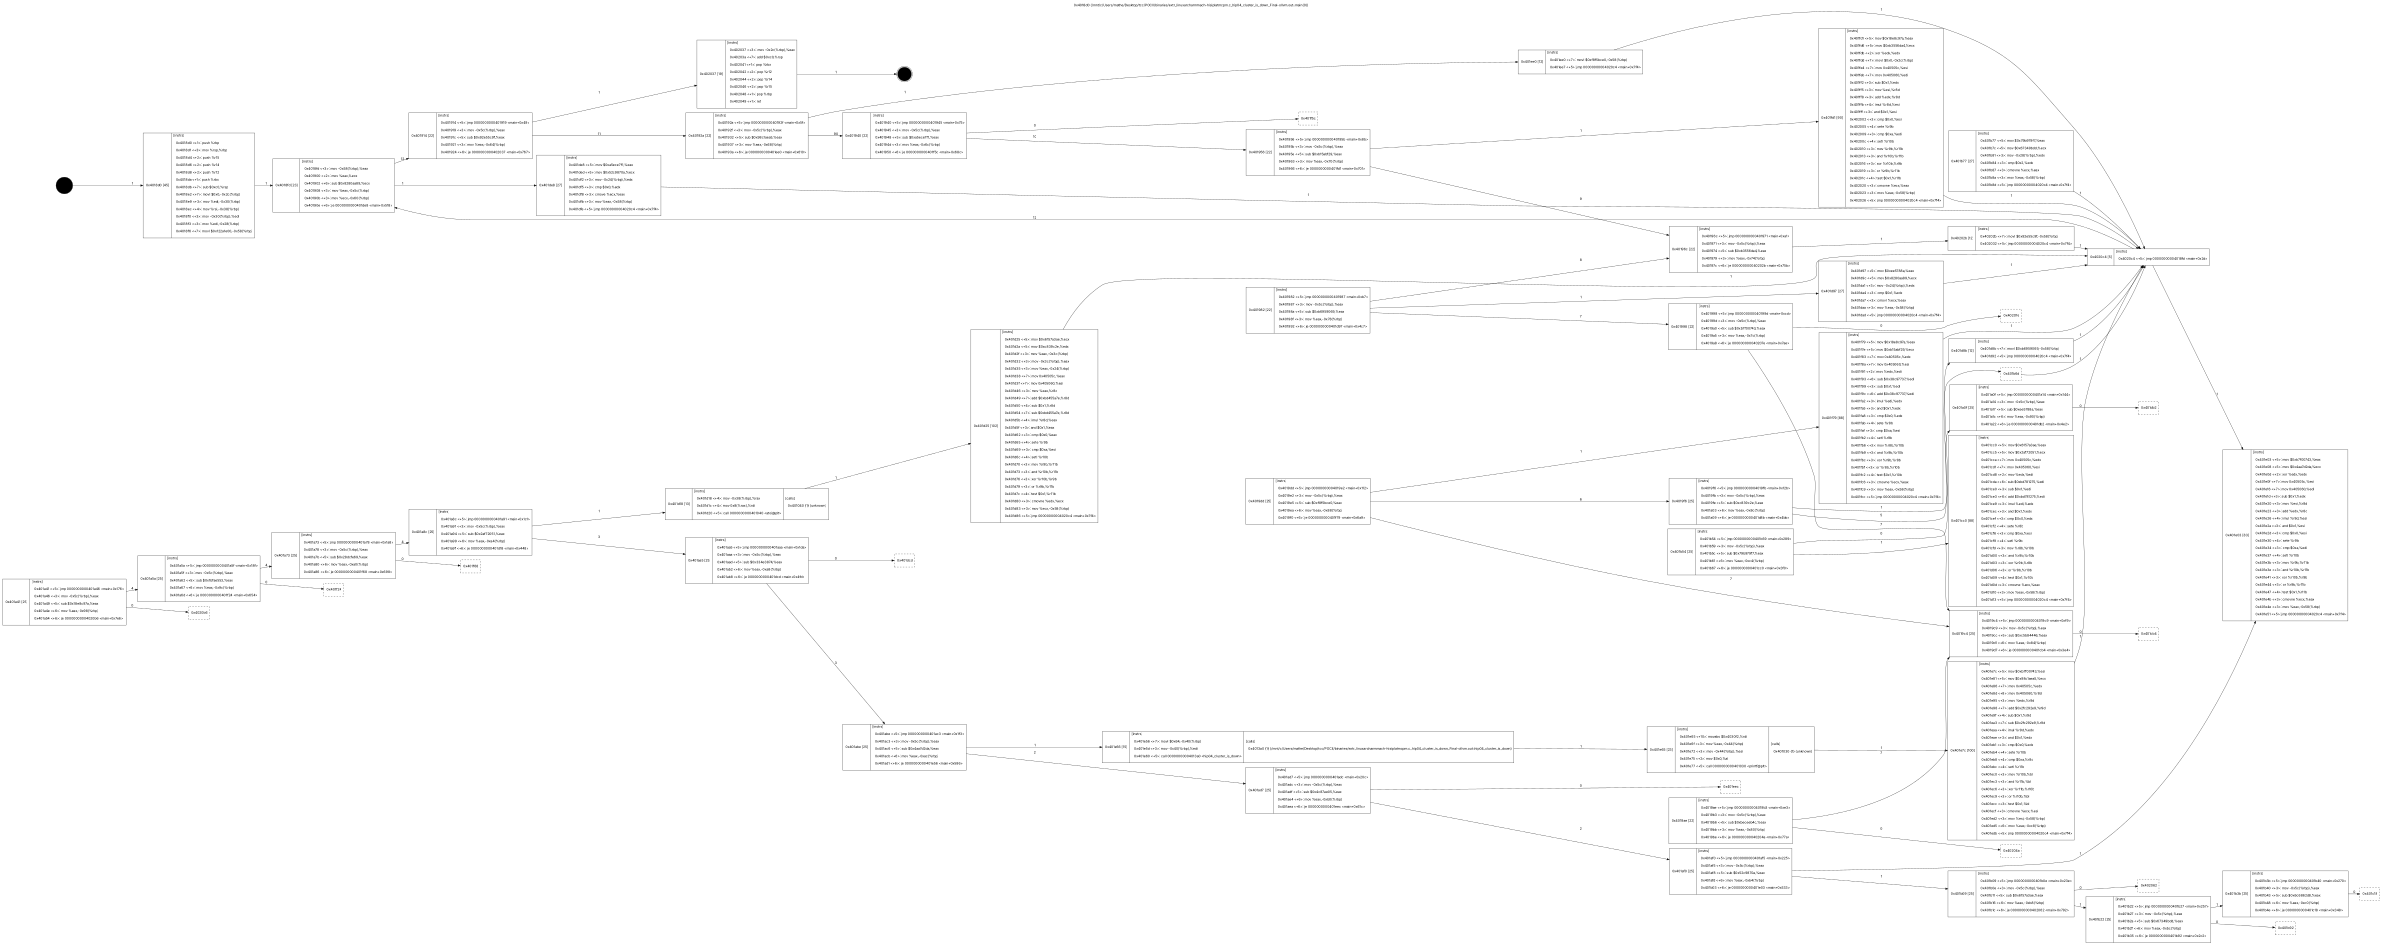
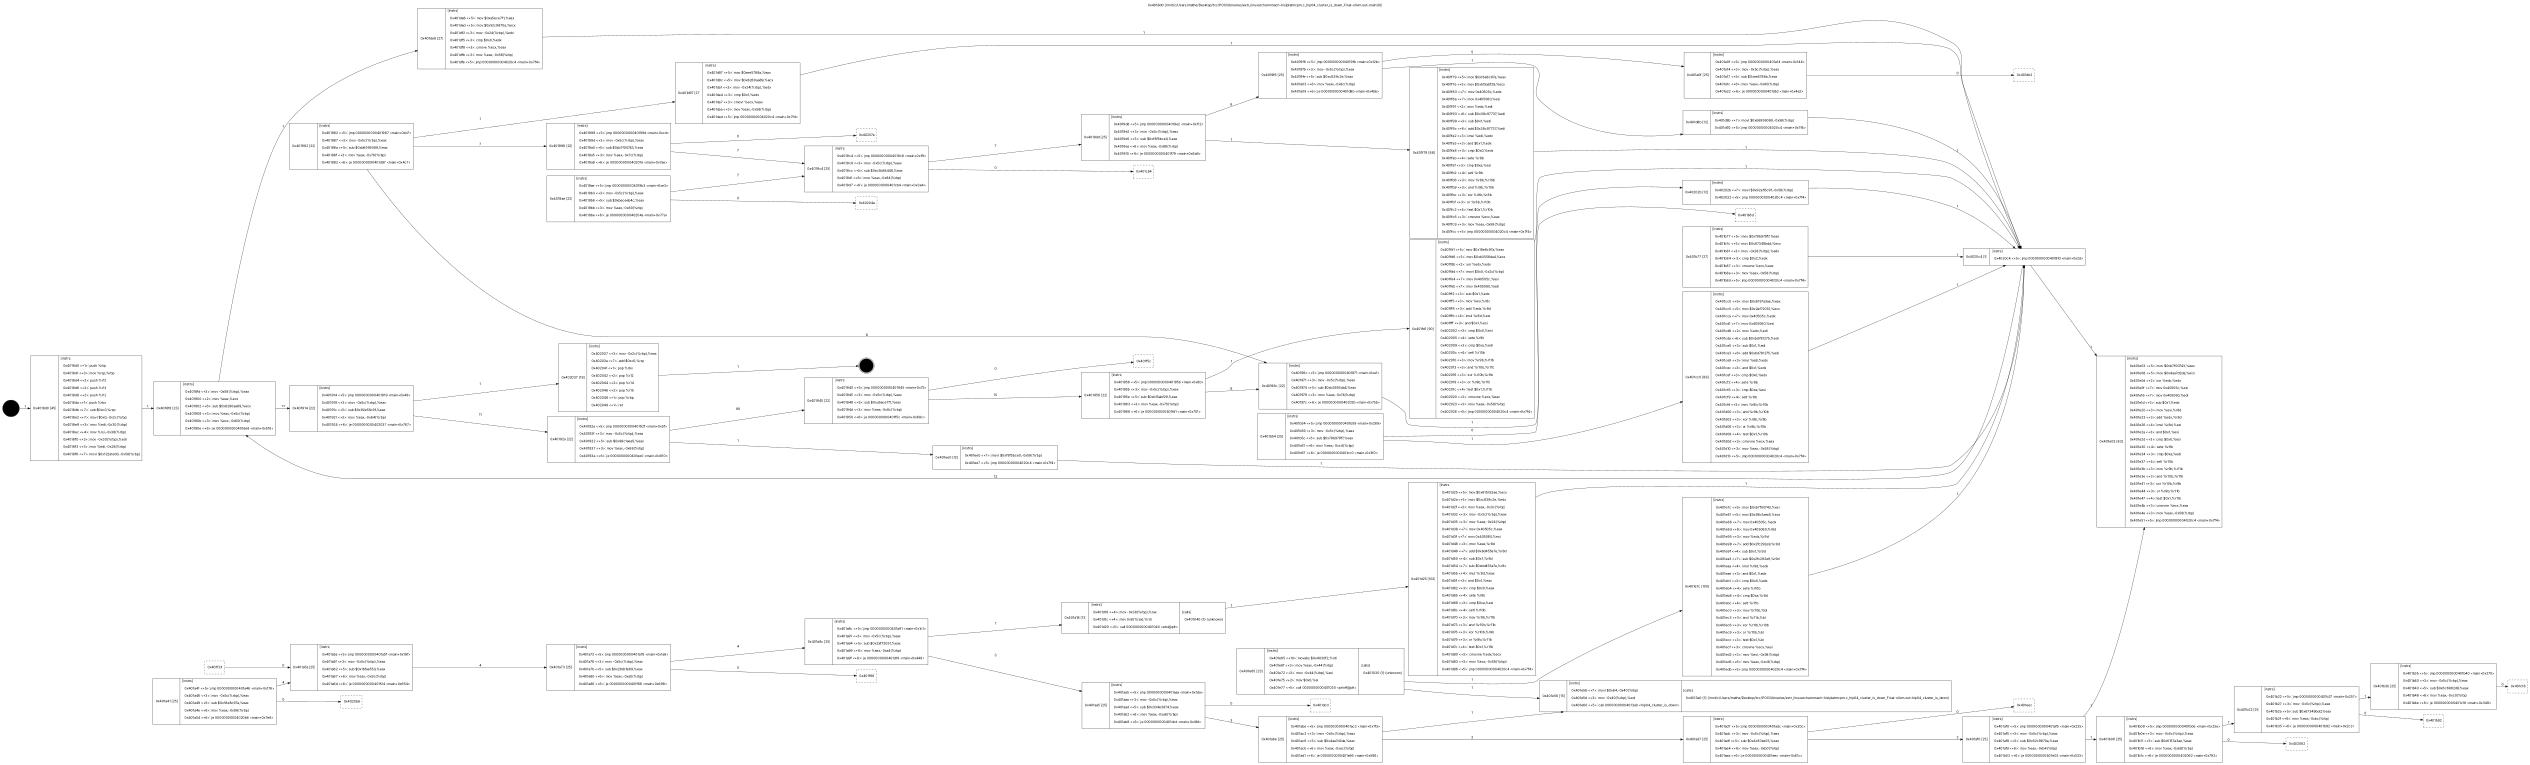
edge "0x401b6d" -> "0x4020c4 [5]": now "0x401cc0 [88]" -> "0x4020c4 [5]"
edge "0x4019dd [25]" -> "0x4019c4 [25]": reversed
edge "0x401a5a [25]" -> "0x401f24": reversed
edge "0x401e56 [15]" -> "0x401e65 [23]": reversed
